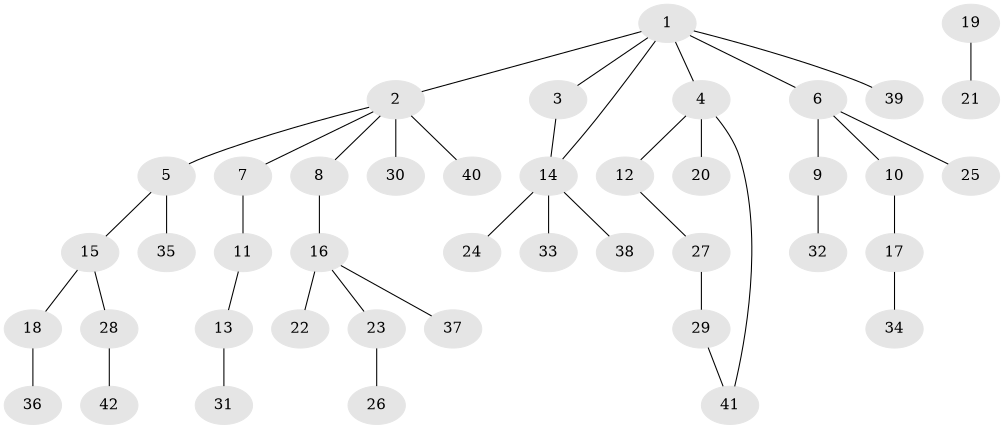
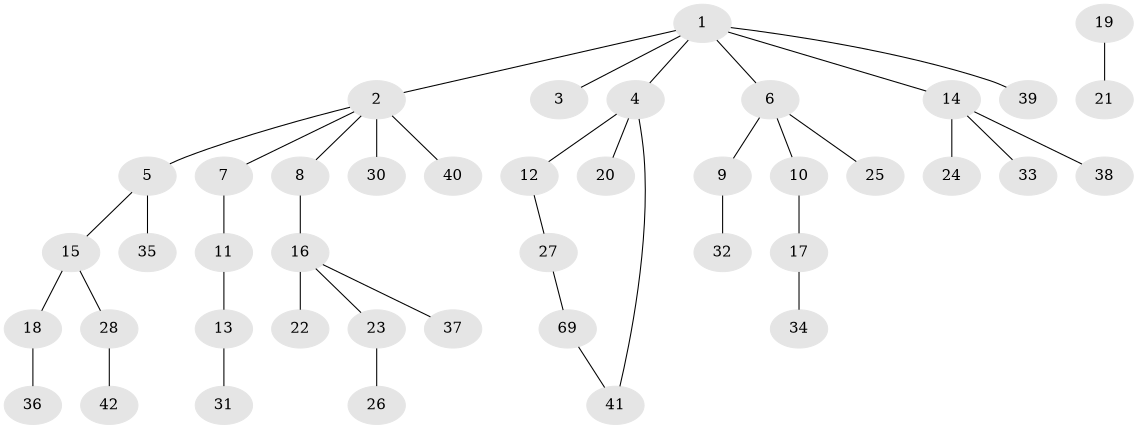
edge "3" -- "14": removed
node "29": label "29" -> "69"
